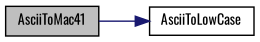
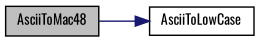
node "AsciiToMac41": label "AsciiToMac41" -> "AsciiToMac48"
